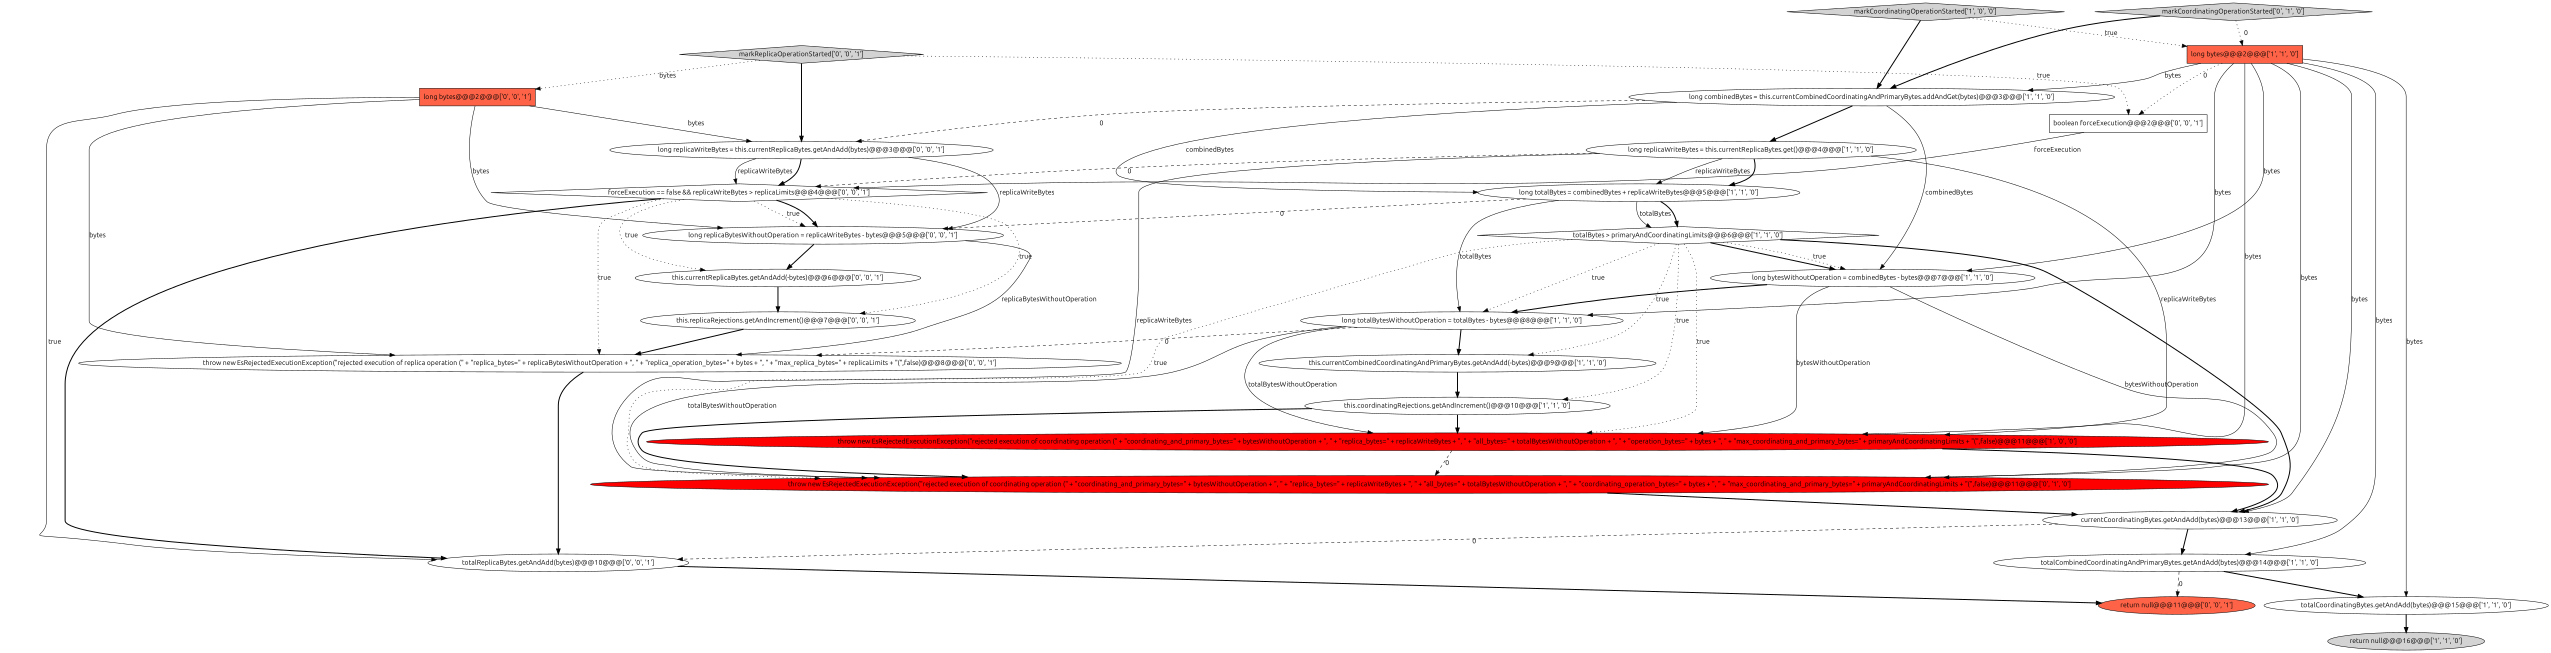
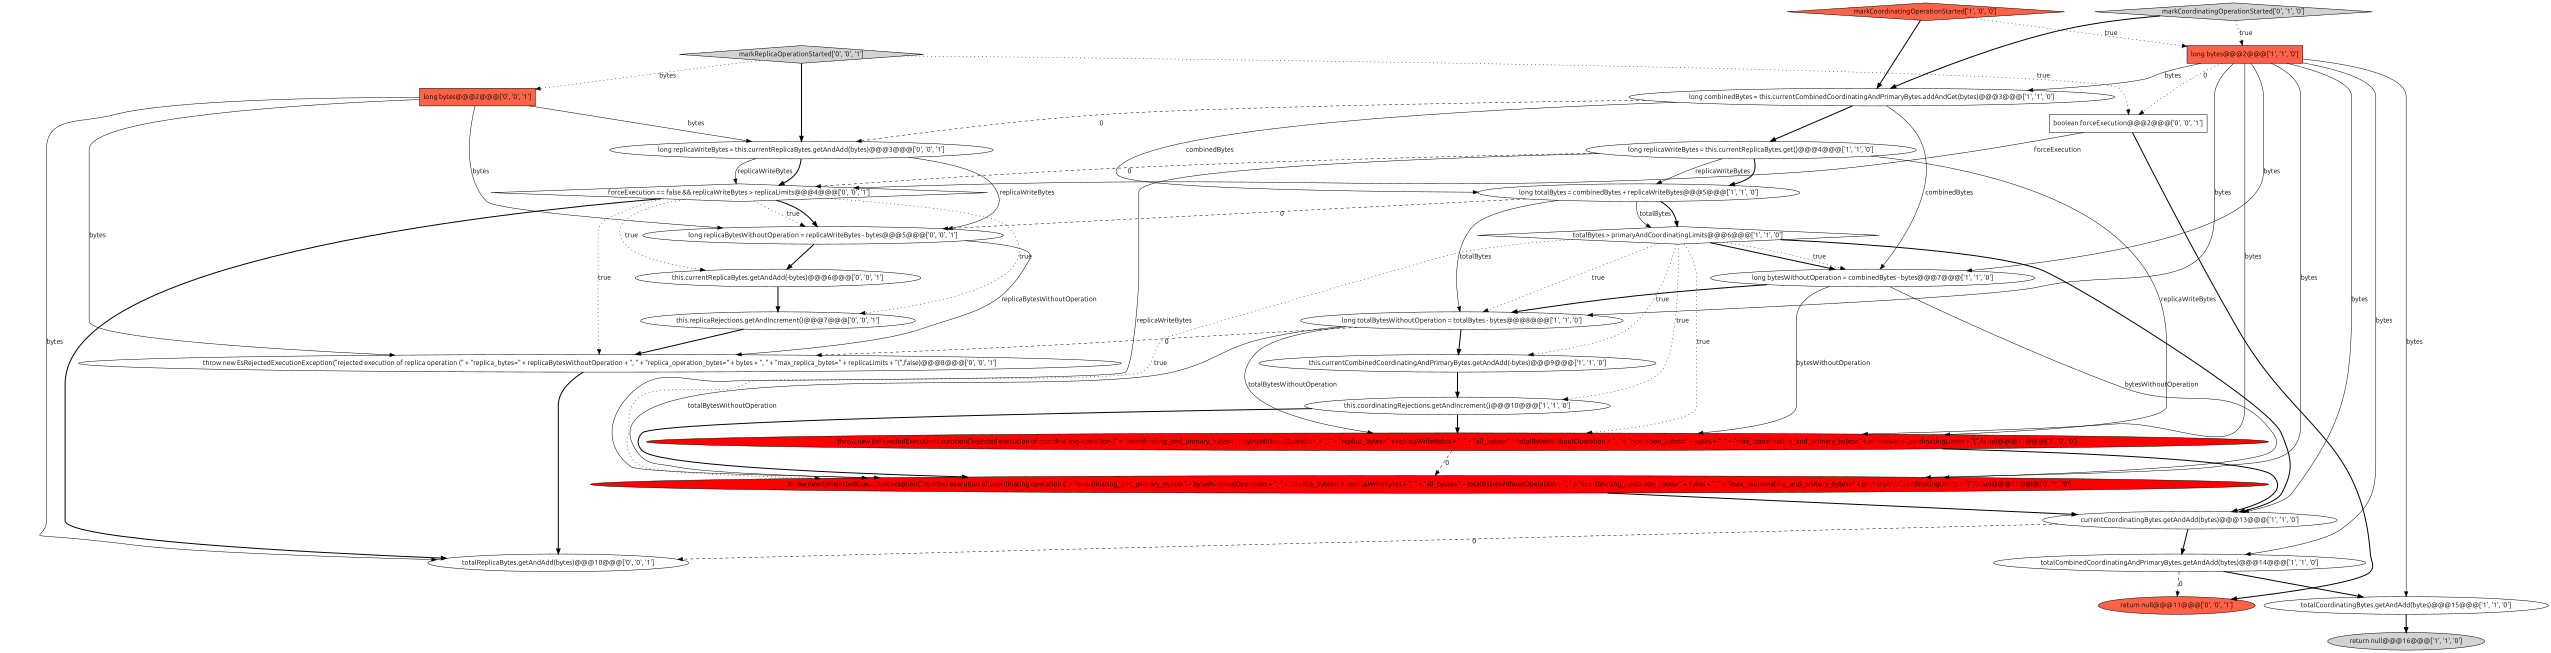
node "markCoordinatingOperationStarted['1', '0', '0']": fillcolor lightgray -> tomato
edge "markCoordinatingOperationStarted['0', '1', '0']" -> "long bytes@@@2@@@['1', '1', '0']": label "0" -> "true"
edge "long bytes@@@2@@@['0', '0', '1']" -> "totalReplicaBytes.getAndAdd(bytes)@@@10@@@['0', '0', '1']": label "true" -> "bytes"
edge "totalReplicaBytes.getAndAdd(bytes)@@@10@@@['0', '0', '1']" -> "return null@@@11@@@['0', '0', '1']": now "boolean forceExecution@@@2@@@['0', '0', '1']" -> "return null@@@11@@@['0', '0', '1']"
